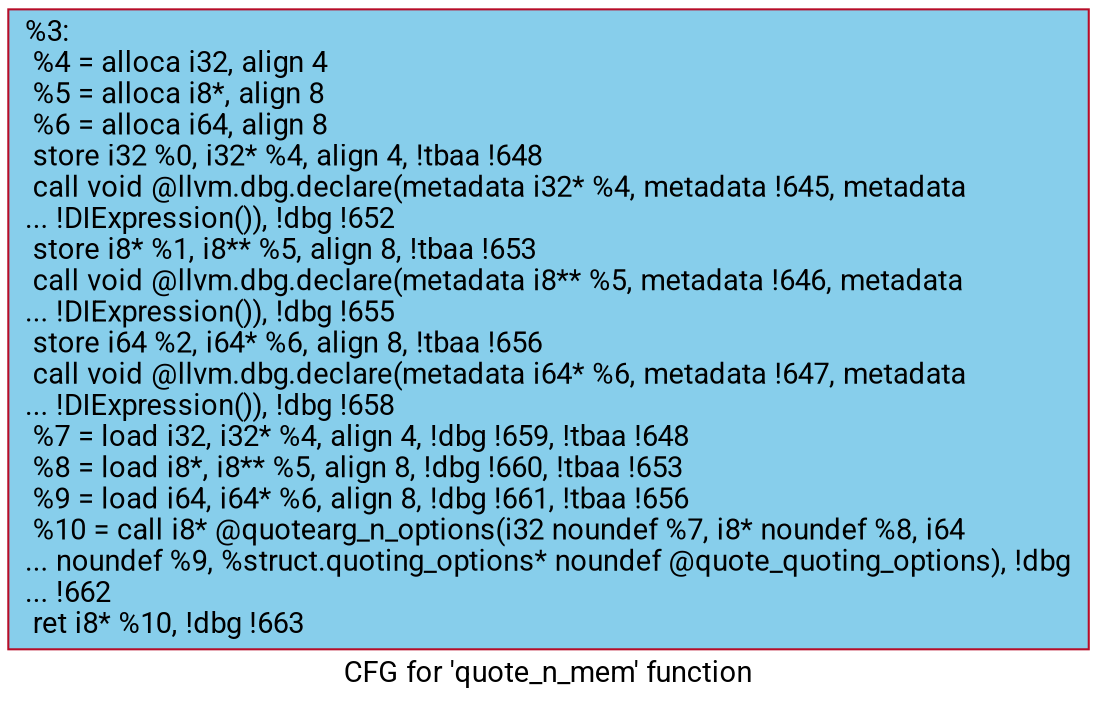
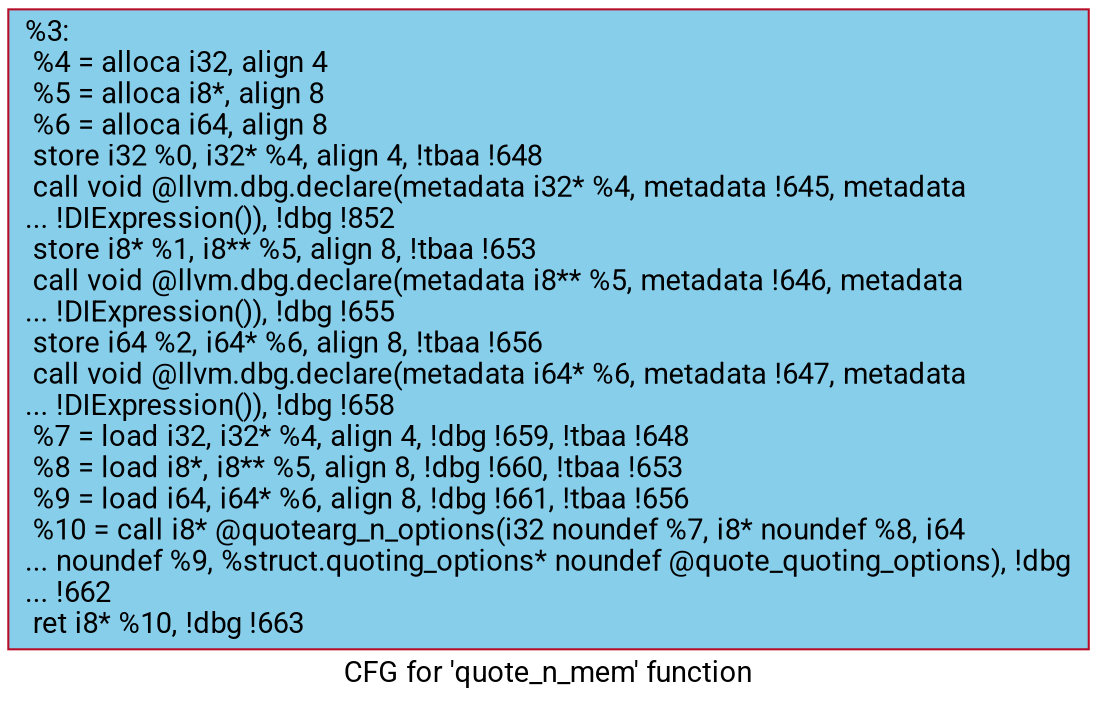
node "%3:": text "... !DIExpression()), !dbg !652" -> "... !DIExpression()), !dbg !852"
